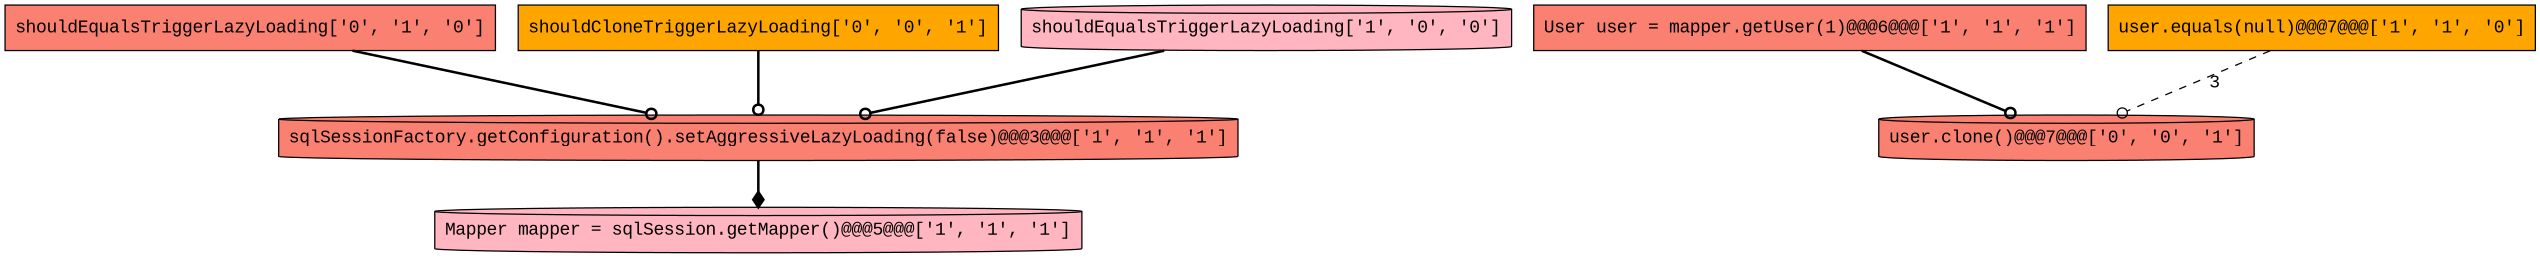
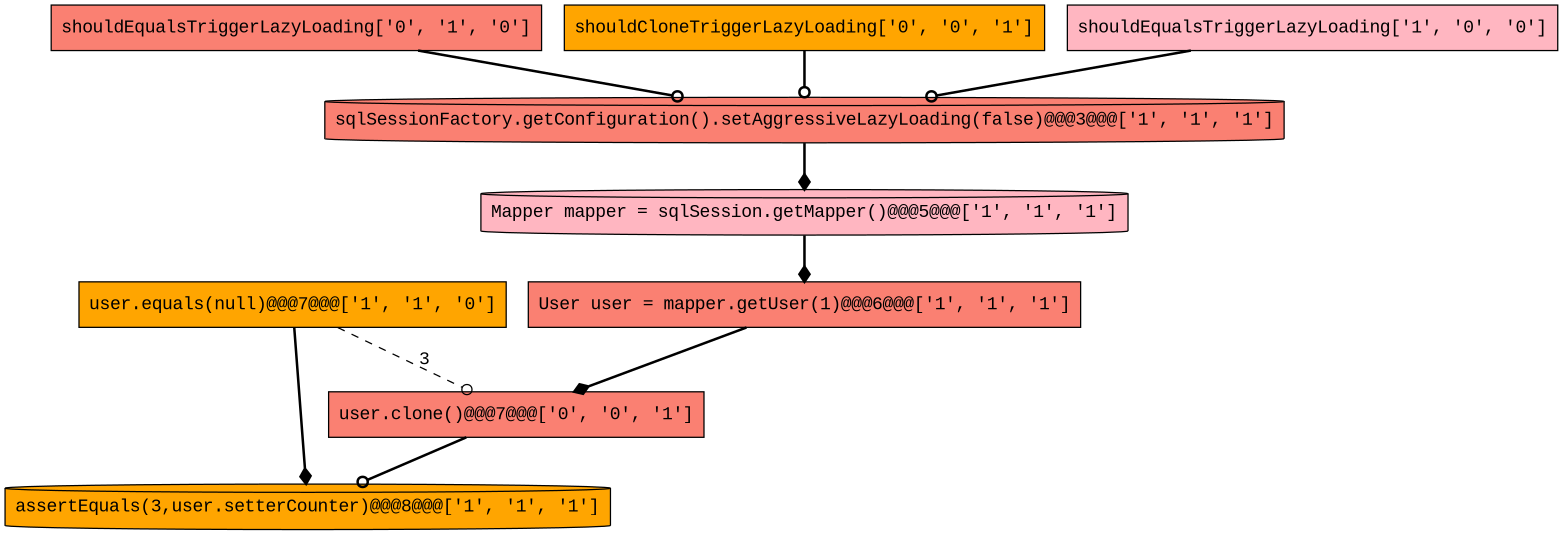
node "shouldEqualsTriggerLazyLoading['1', '0', '0']": shape cylinder -> box
edge "User user = mapper.getUser(1)@@@6@@@['1', '1', '1']" -> "user.clone()@@@7@@@['0', '0', '1']": arrowhead odot -> diamond
node "user.clone()@@@7@@@['0', '0', '1']": shape cylinder -> box
edge "Mapper mapper = sqlSession.getMapper()@@@5@@@['1', '1', '1']" -> "User user = mapper.getUser(1)@@@6@@@['1', '1', '1']": added
node "assertEquals(3,user.setterCounter)@@@8@@@['1', '1', '1']": added
